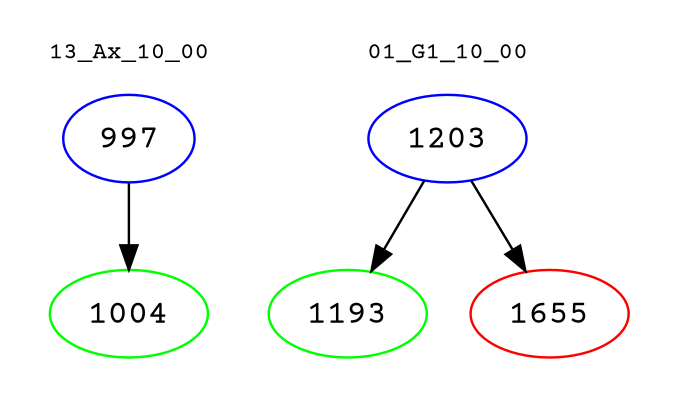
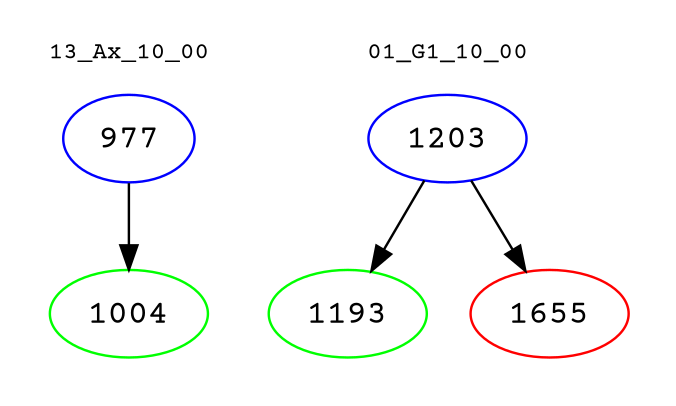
node "997": label "997" -> "977"
